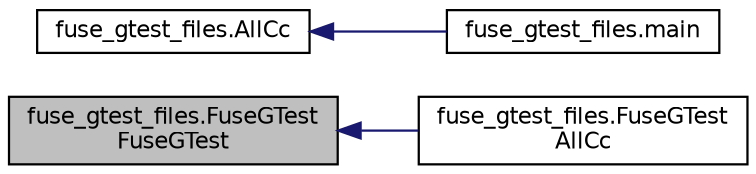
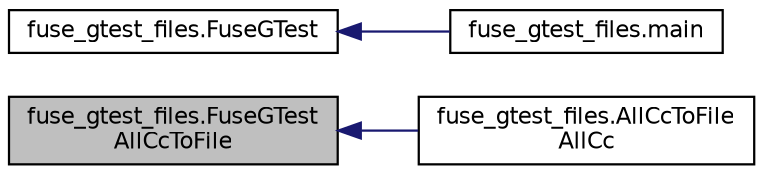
node "fuse_gtest_files.AllCc": label "fuse_gtest_files.AllCc" -> "fuse_gtest_files.FuseGTest"
node "fuse_gtest_files.FuseGTest FuseGTest": label "fuse_gtest_files.FuseGTest FuseGTest" -> "fuse_gtest_files.FuseGTest AllCcToFile"
node "fuse_gtest_files.FuseGTest AllCc": label "fuse_gtest_files.FuseGTest AllCc" -> "fuse_gtest_files.AllCcToFile AllCc"
